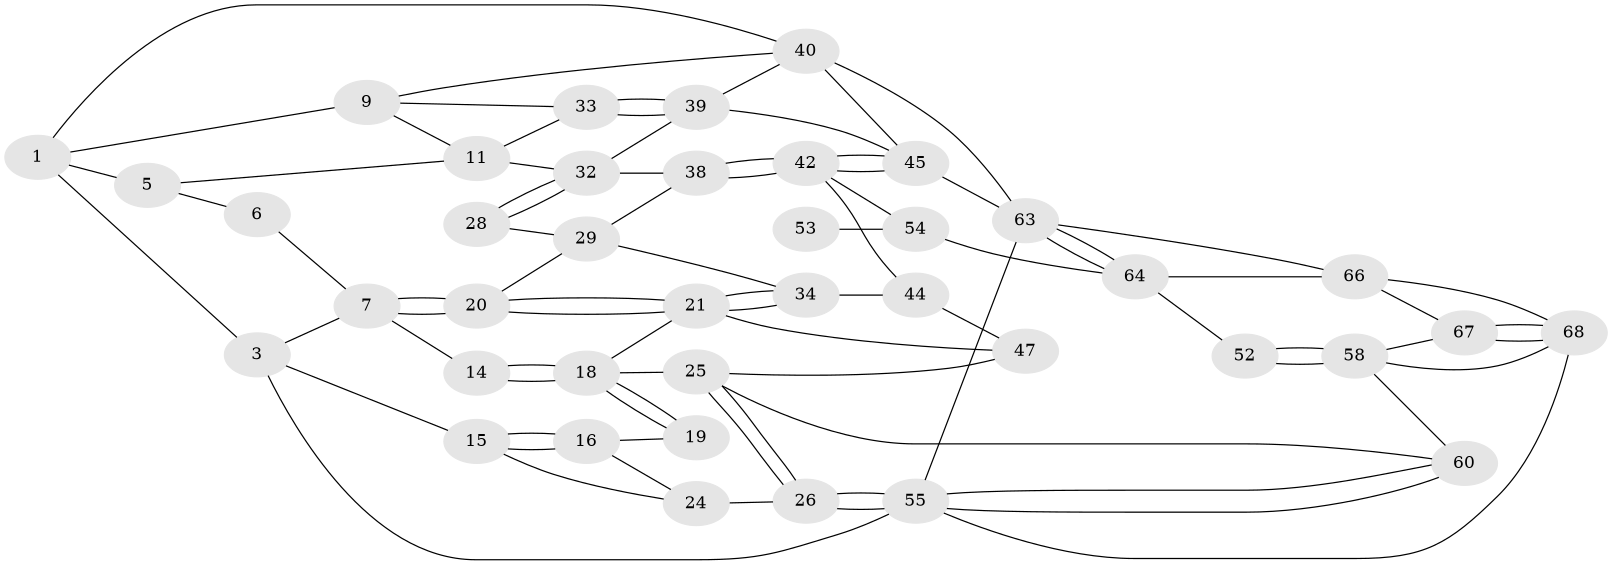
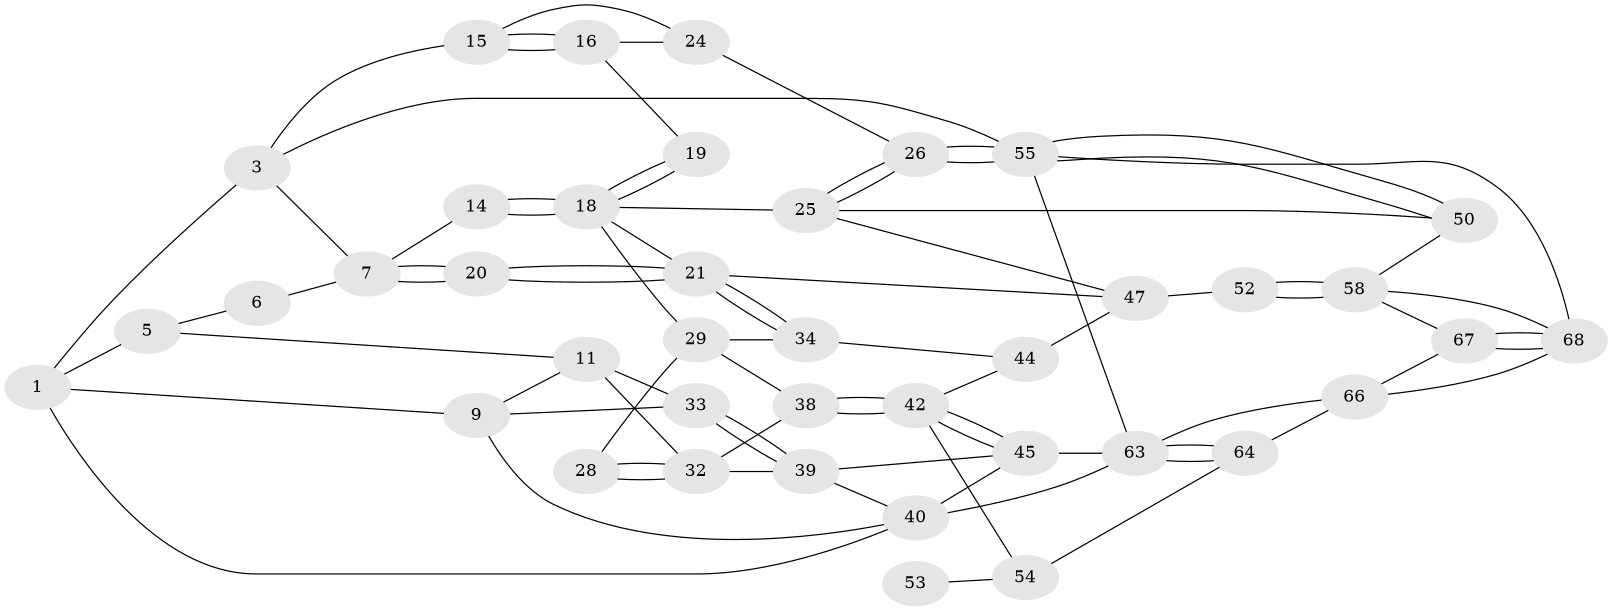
edge "29" -- "20": now "29" -- "18"
edge "64" -- "52": now "47" -- "52"
node "60": label "60" -> "50"
